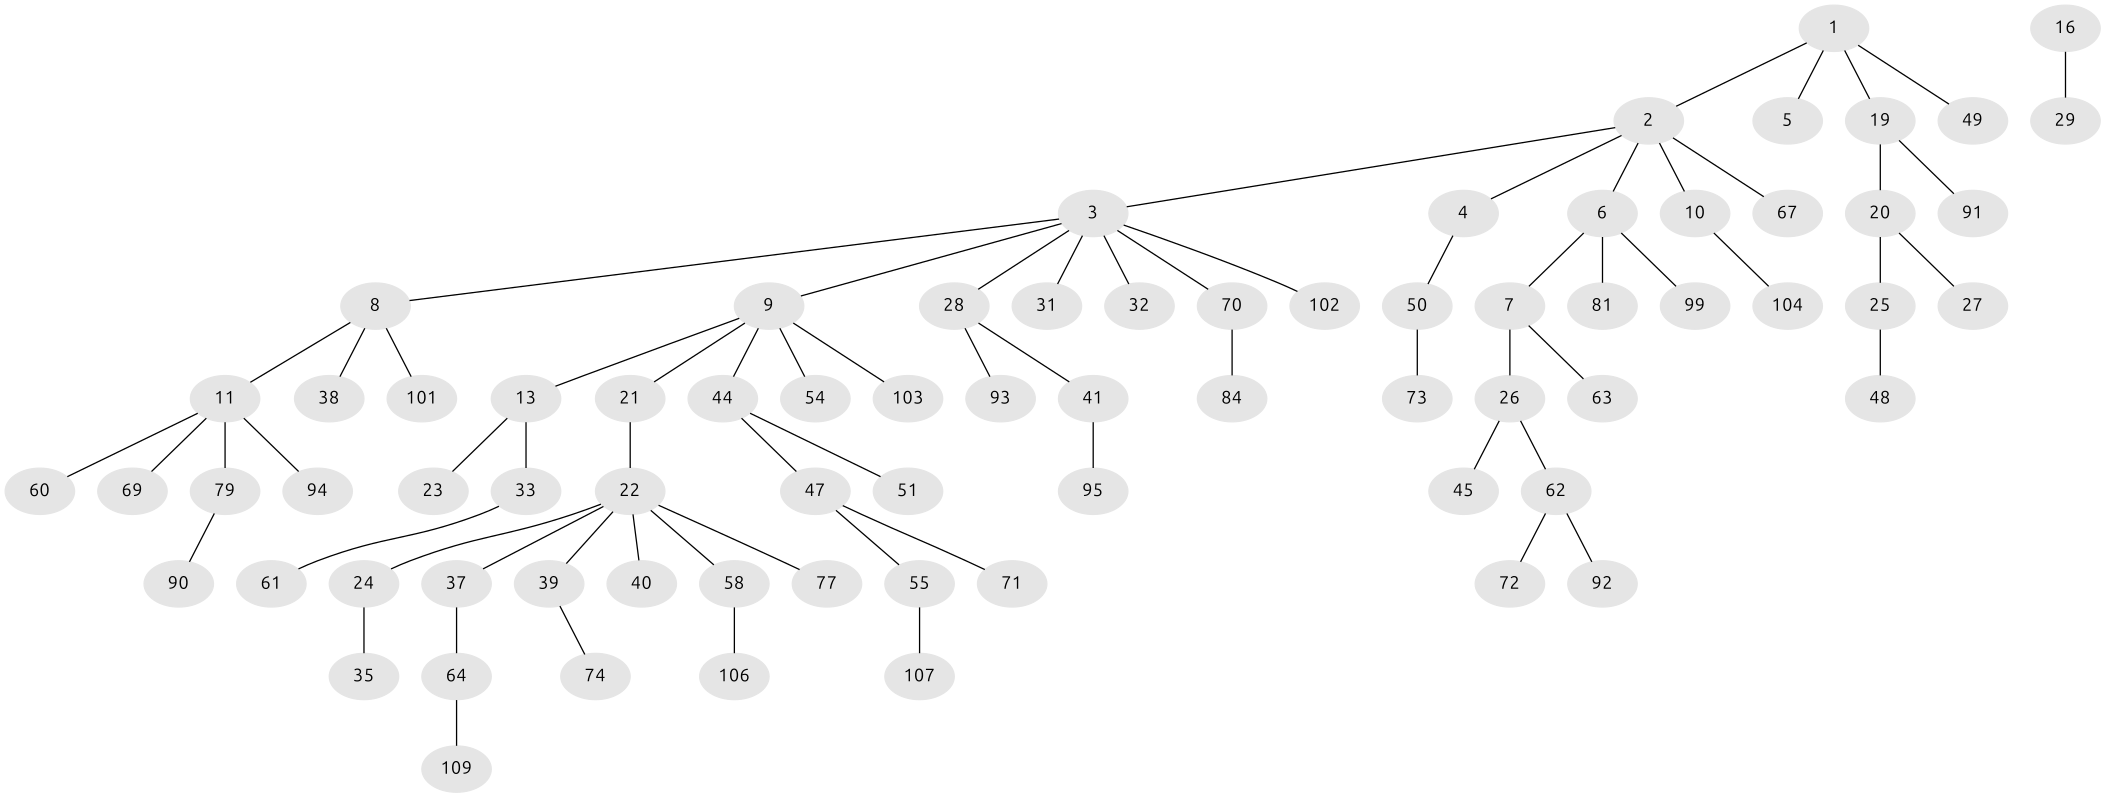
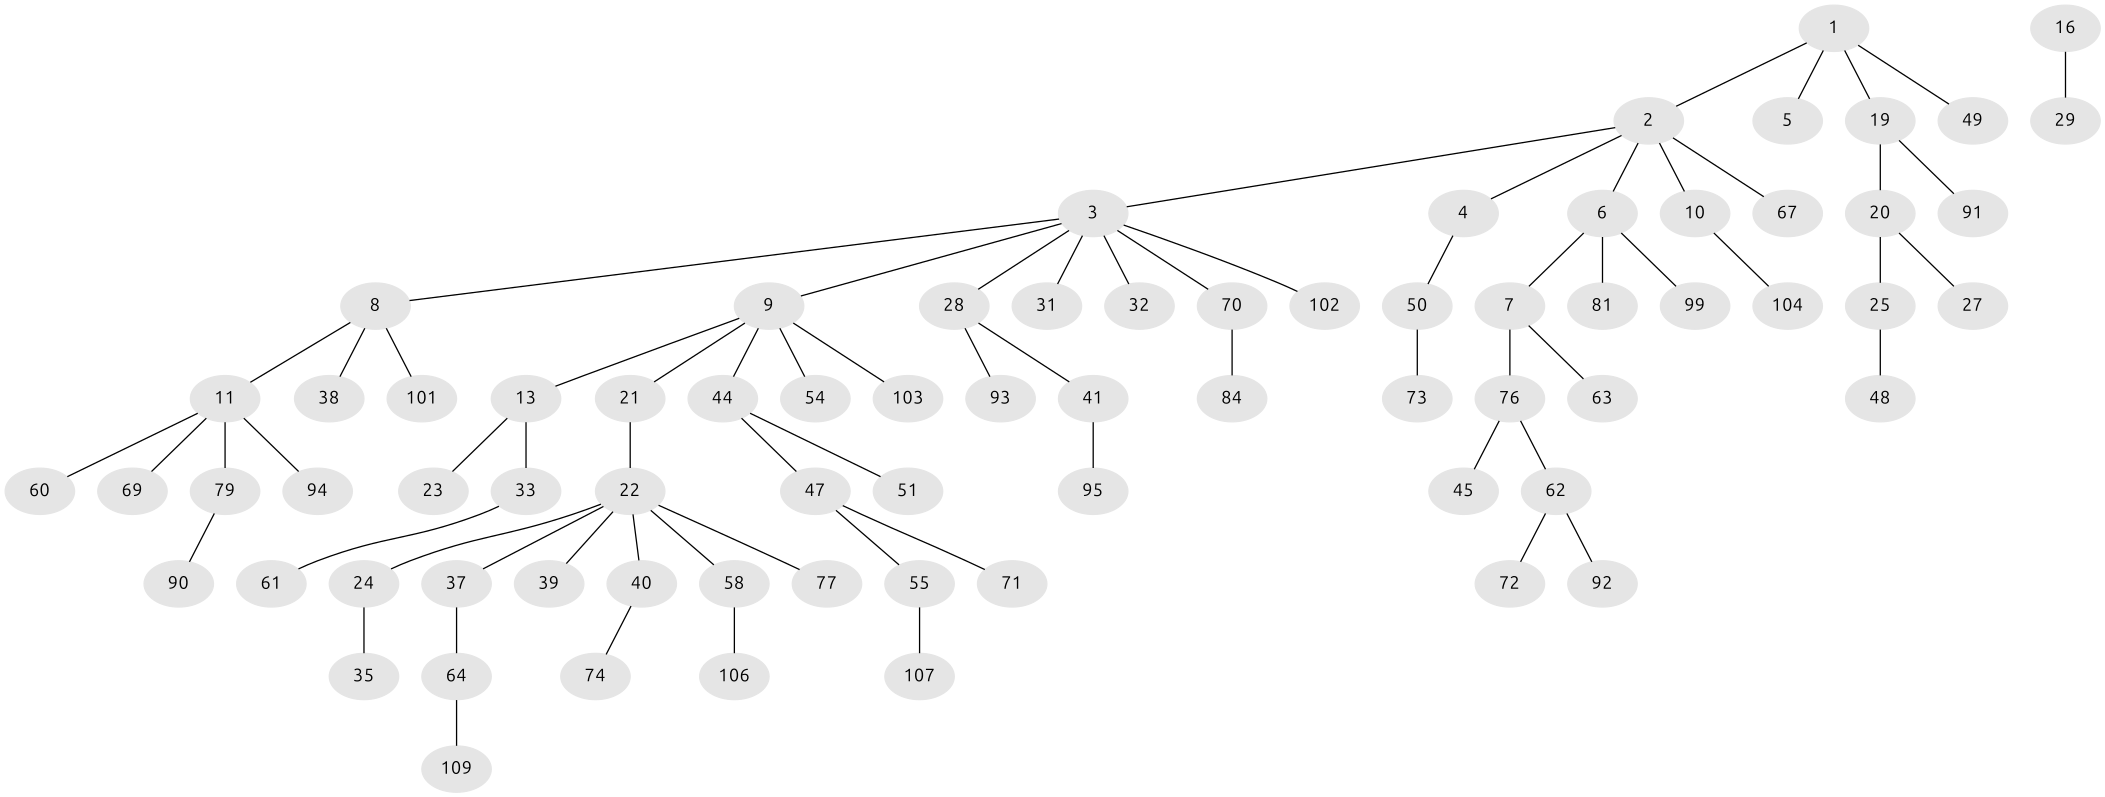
node "26": label "26" -> "76"
edge "39" -- "74": now "40" -- "74"
